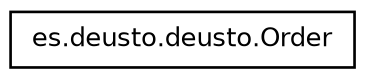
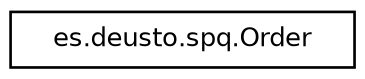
node "es.deusto.deusto.Order": label "es.deusto.deusto.Order" -> "es.deusto.spq.Order"
